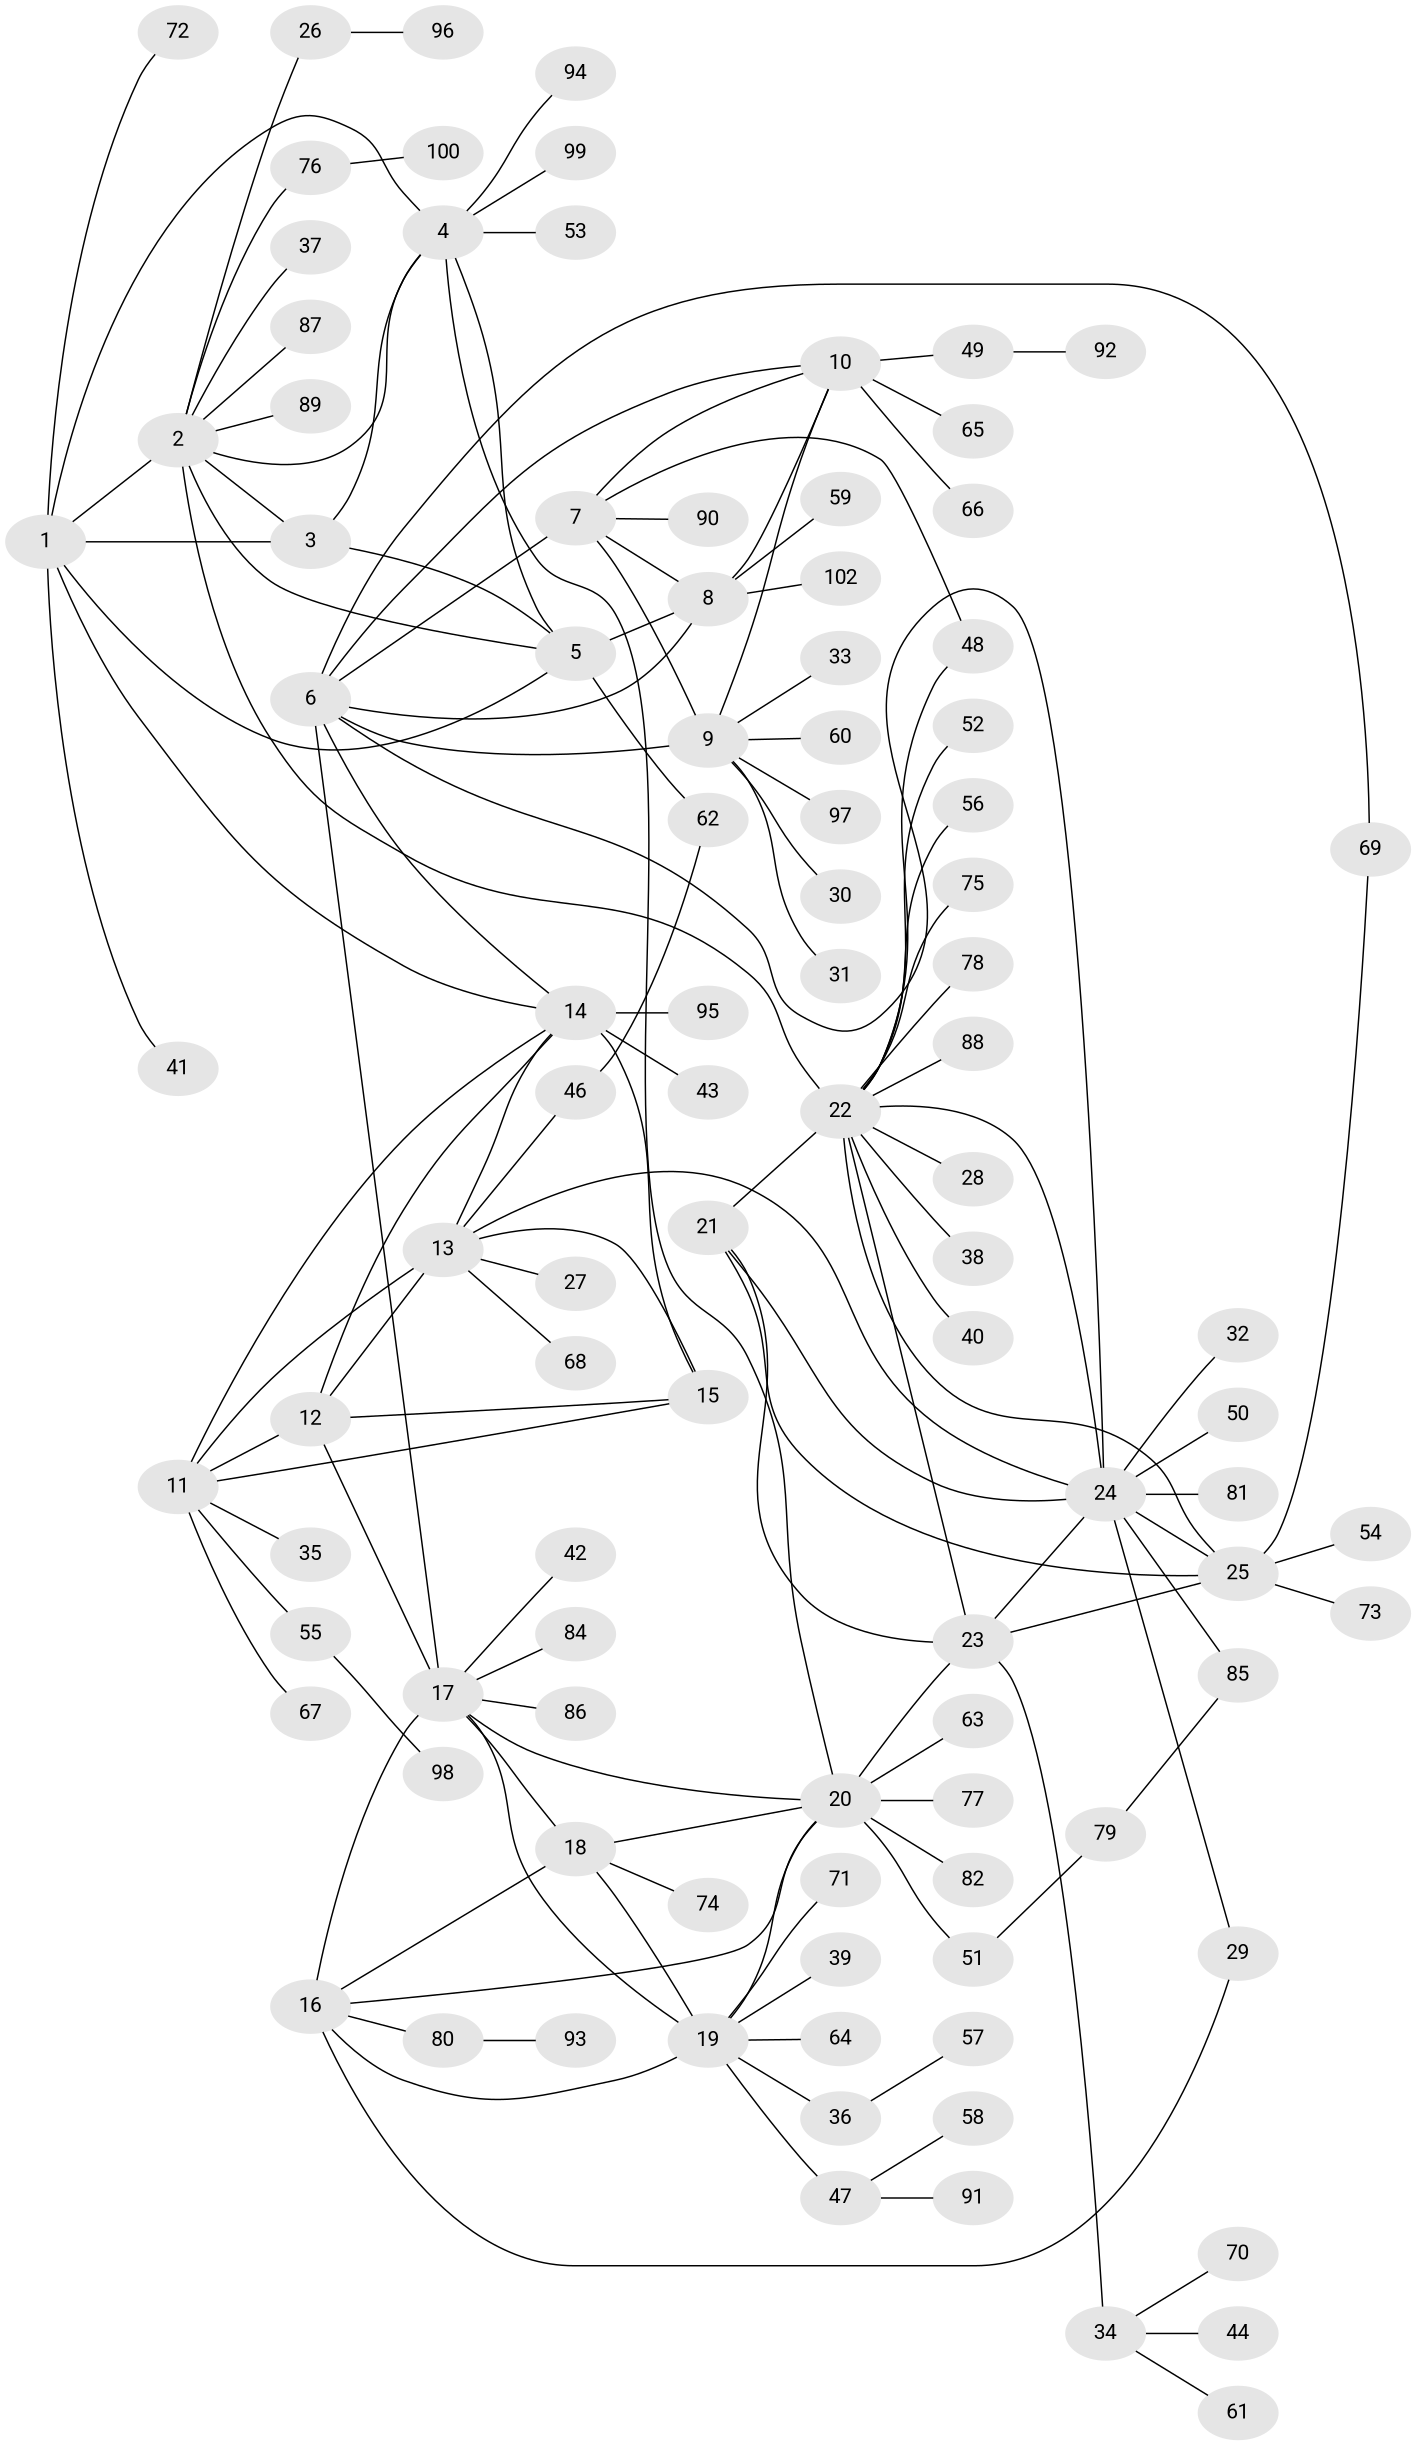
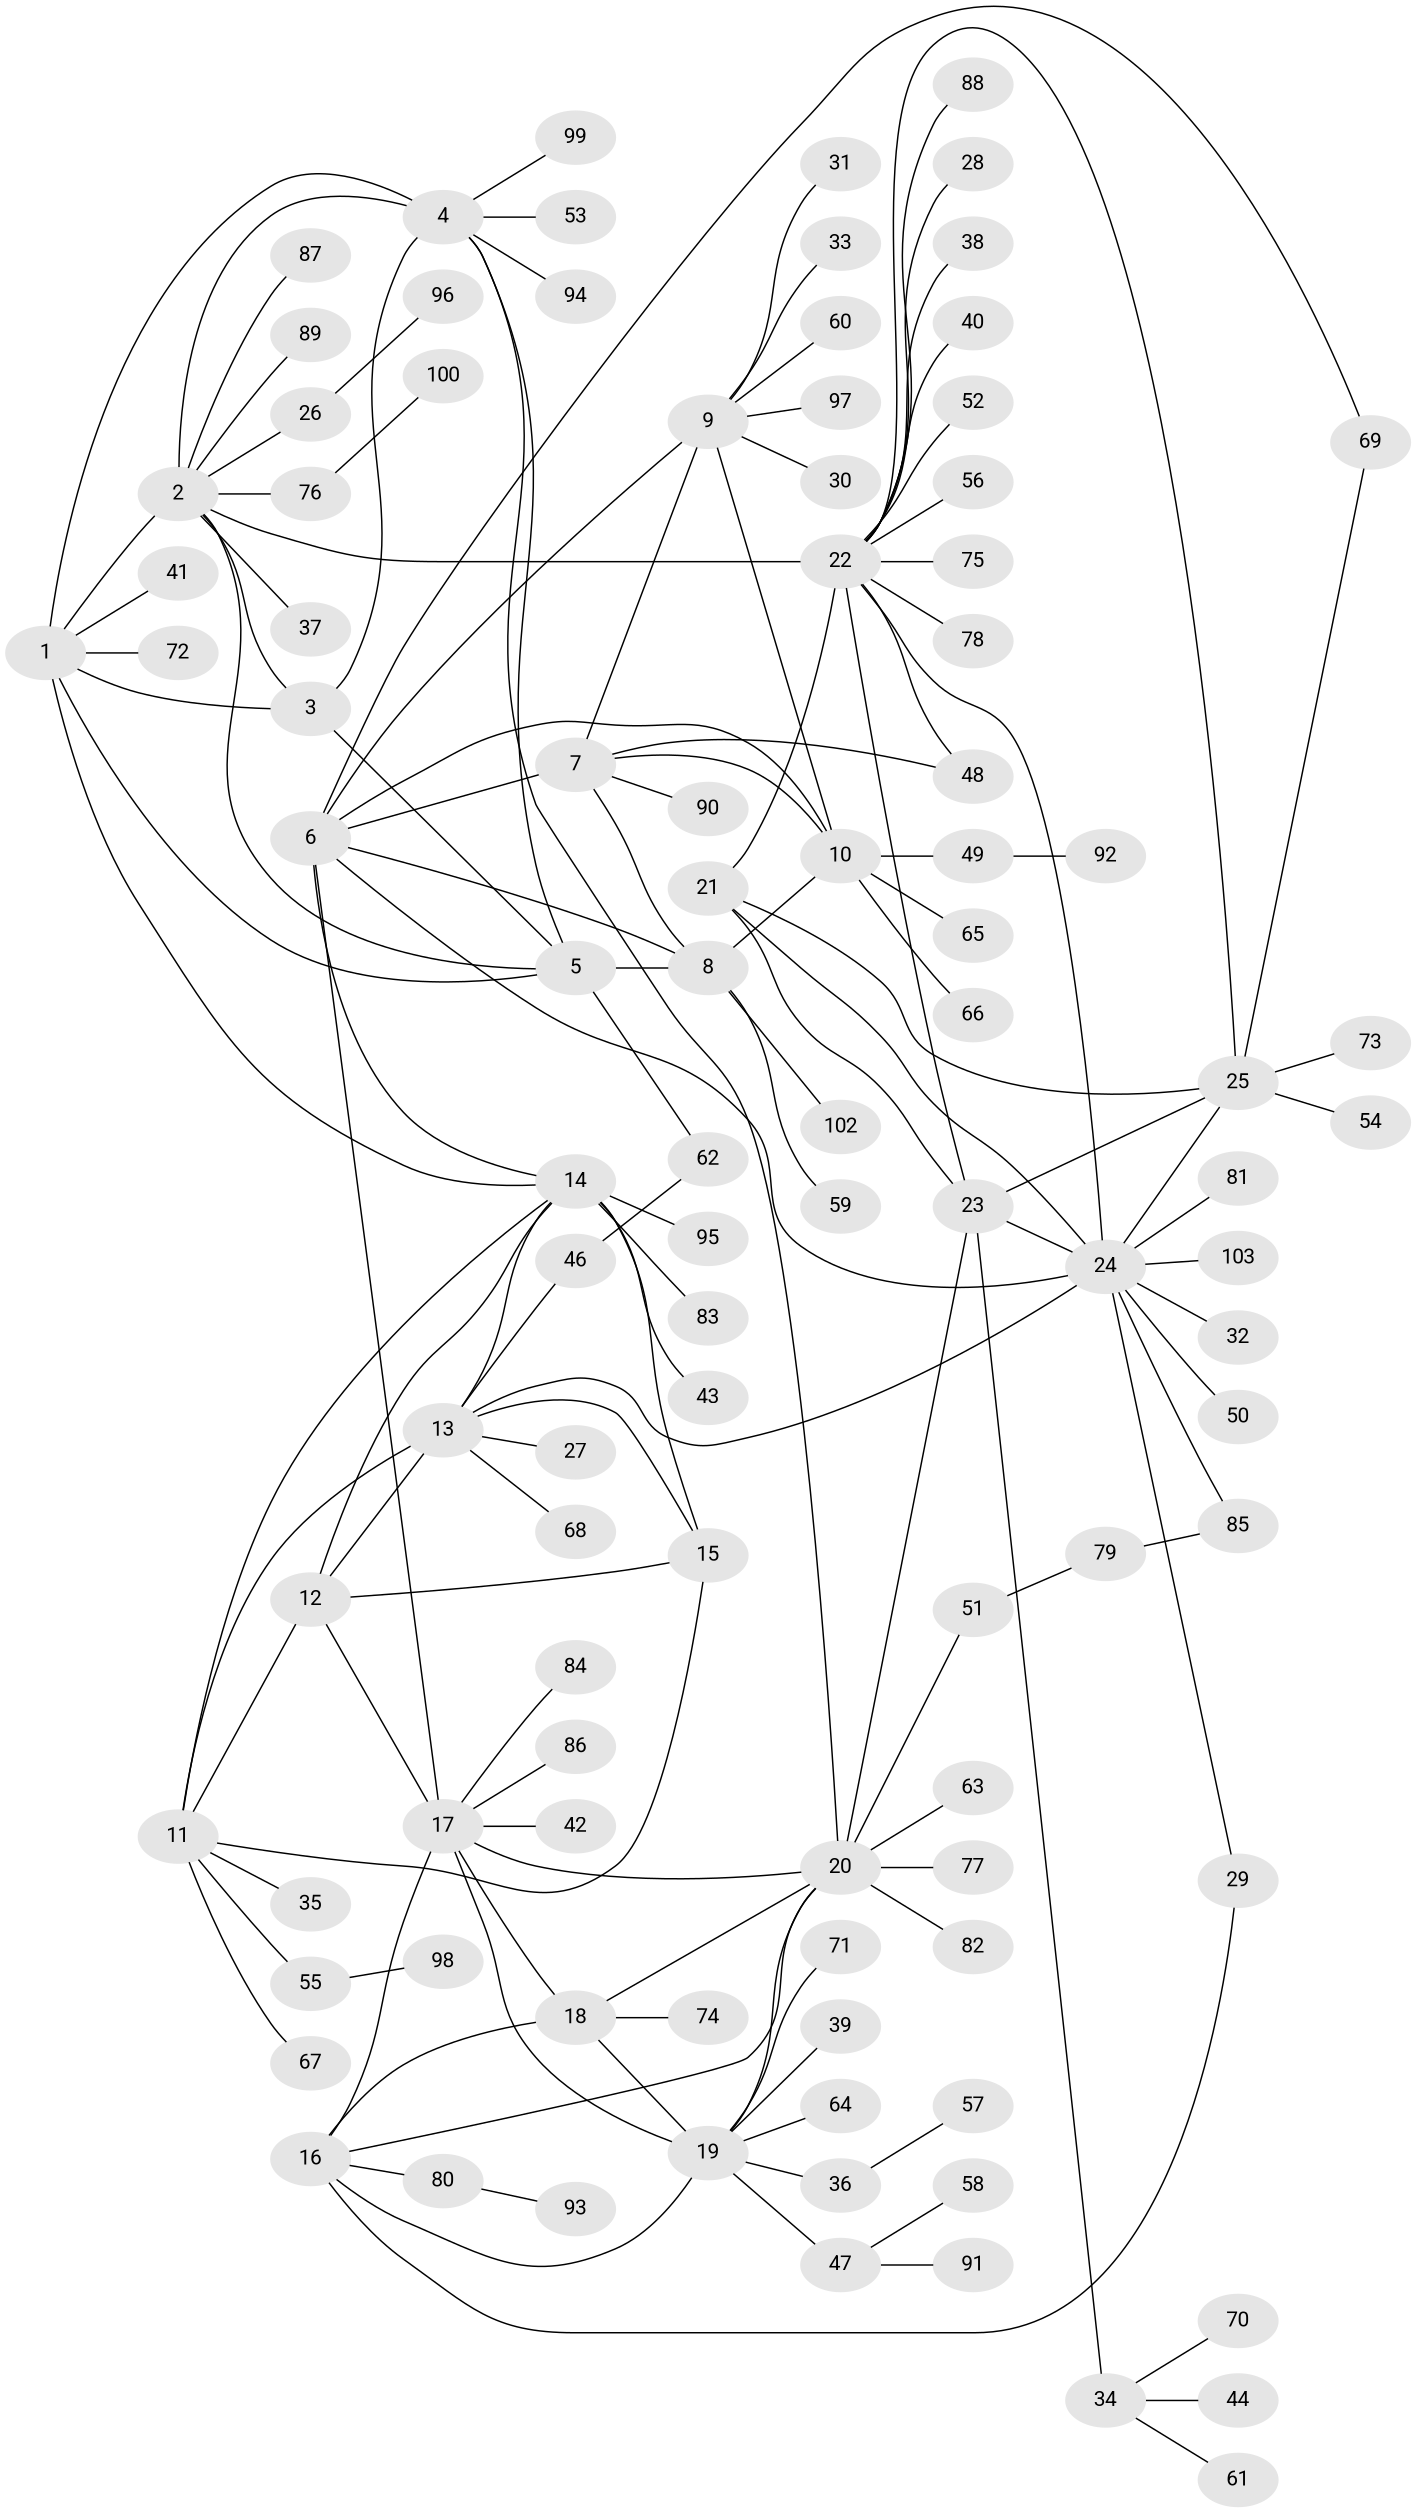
node "103": added
node "83": added
